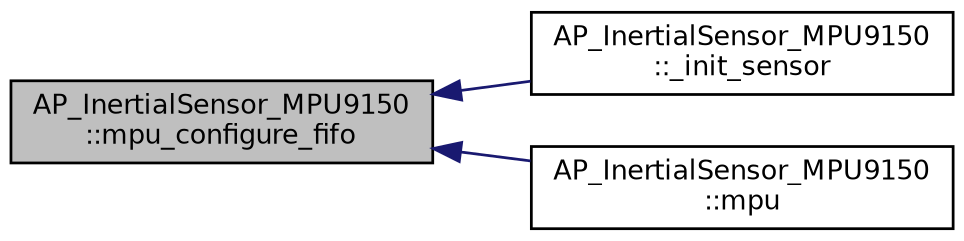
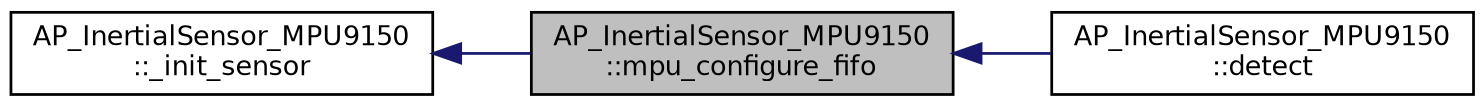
edge "AP_InertialSensor_MPU9150 ::_init_sensor" -> "AP_InertialSensor_MPU9150 ::mpu_configure_fifo": reversed
node "AP_InertialSensor_MPU9150 ::mpu": label "AP_InertialSensor_MPU9150 ::mpu" -> "AP_InertialSensor_MPU9150 ::detect"
